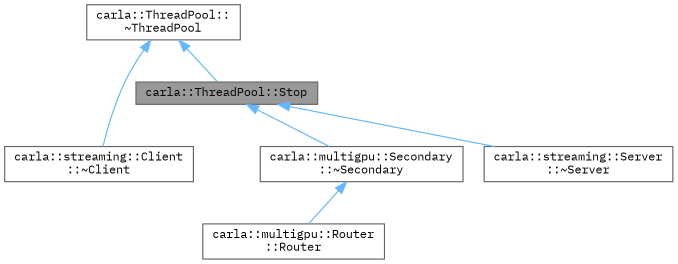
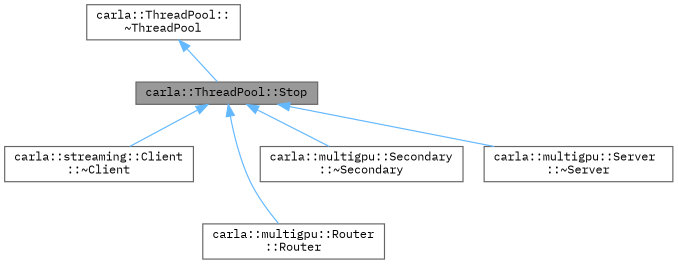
edge "carla::streaming::Client ::~Client" -> "carla::ThreadPool:: ~ThreadPool": now "carla::streaming::Client ::~Client" -> "carla::ThreadPool::Stop"
node "carla::streaming::Server ::~Server": label "carla::streaming::Server ::~Server" -> "carla::multigpu::Server ::~Server"
edge "carla::multigpu::Router ::Router" -> "carla::multigpu::Secondary ::~Secondary": now "carla::multigpu::Router ::Router" -> "carla::ThreadPool::Stop"
